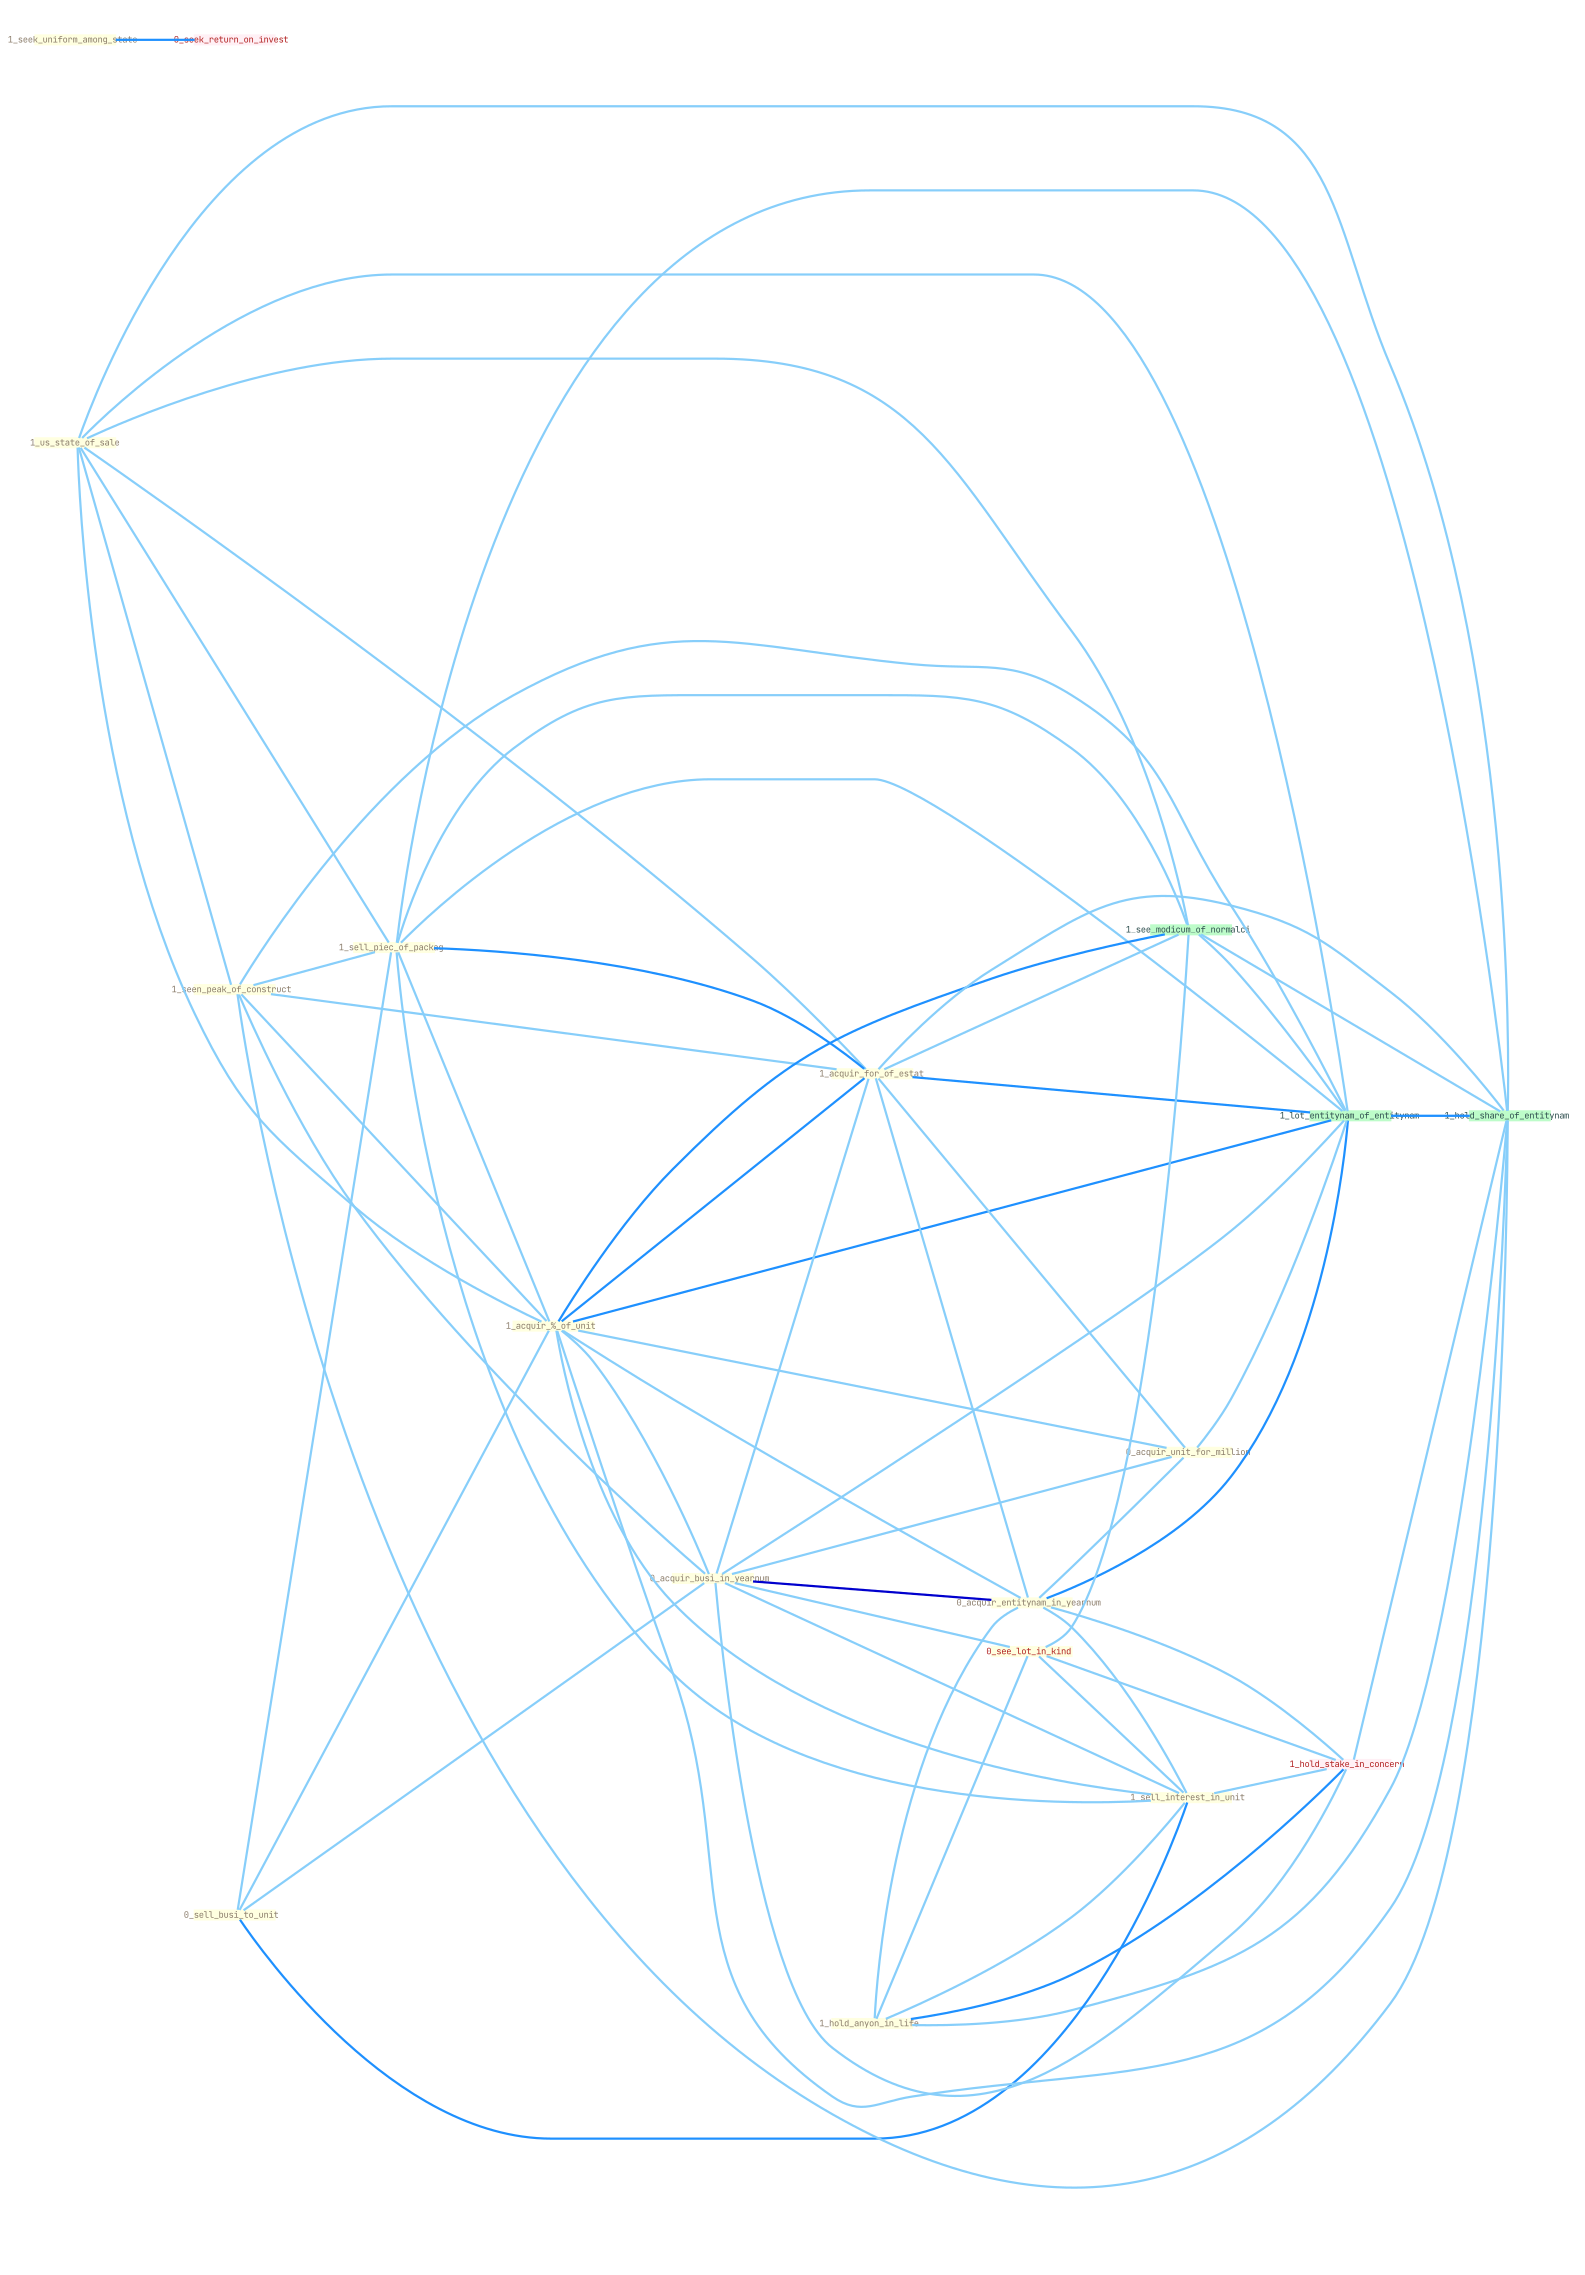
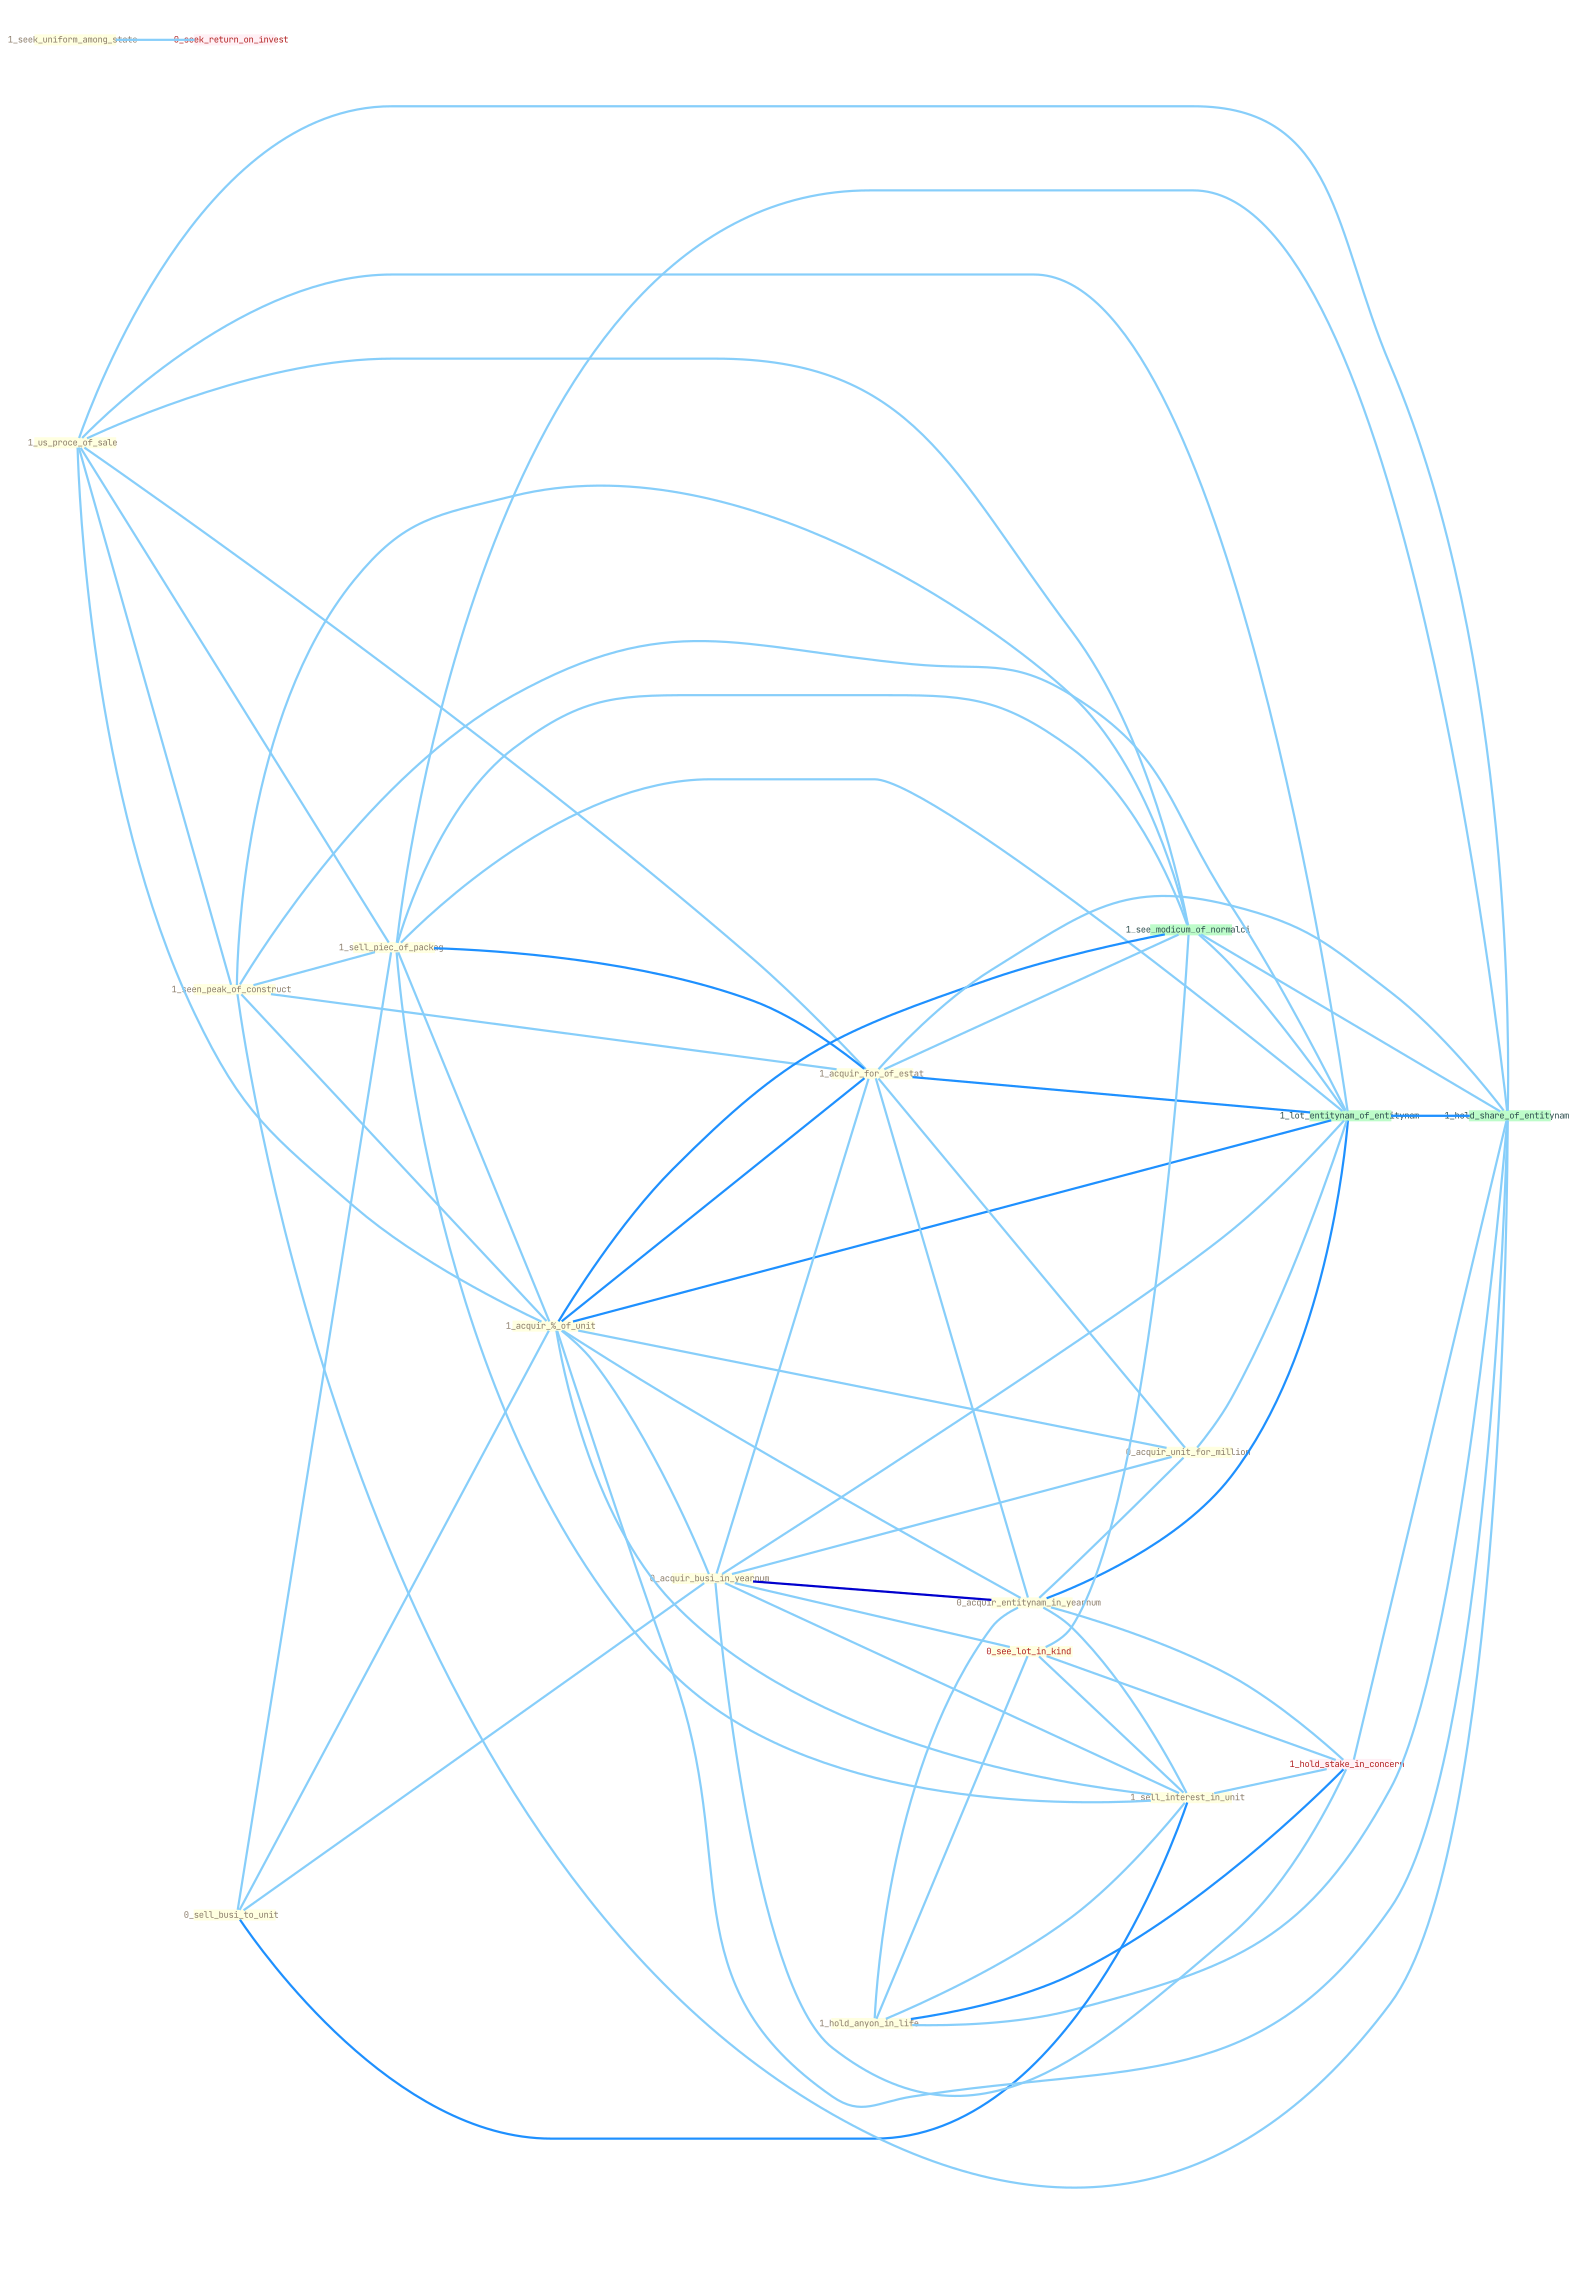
edge "1_seek_uniform_among_state" -- "0_seek_return_on_invest": color #1e90ff -> #87cefa
node "1_us_state_of_sale": label "1_us_state_of_sale" -> "1_us_proce_of_sale"
edge "1_seen_peak_of_construct" -- "0_acquir_busi_in_yearnum": now "1_seen_peak_of_construct" -- "1_see_modicum_of_normalci"
